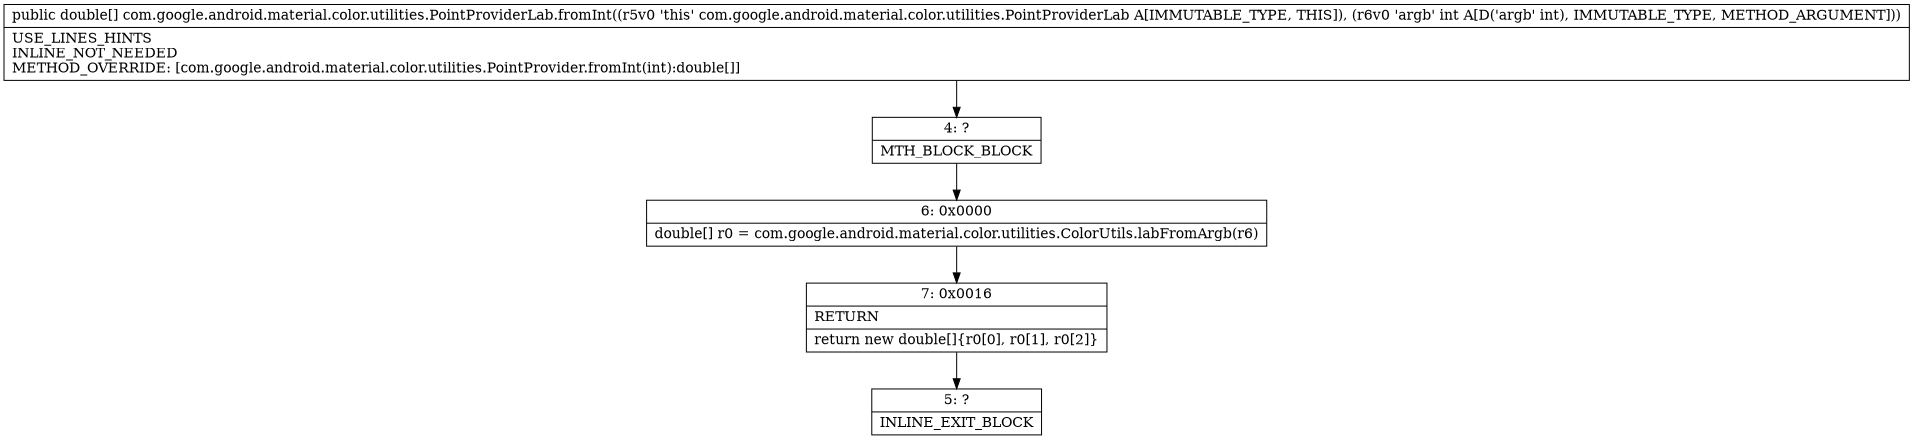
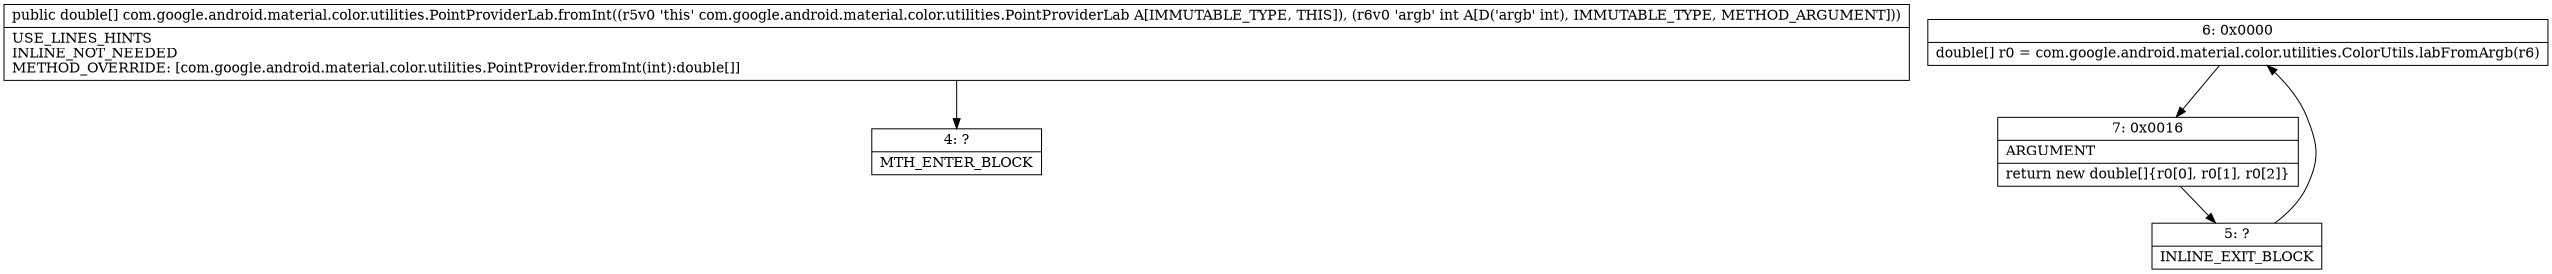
node "4: ?": text "MTH_BLOCK_BLOCK" -> "MTH_ENTER_BLOCK"
edge "4: ?" -> "6: 0x0000": now "5: ?" -> "6: 0x0000"
node "7: 0x0016": text "RETURN" -> "ARGUMENT"
